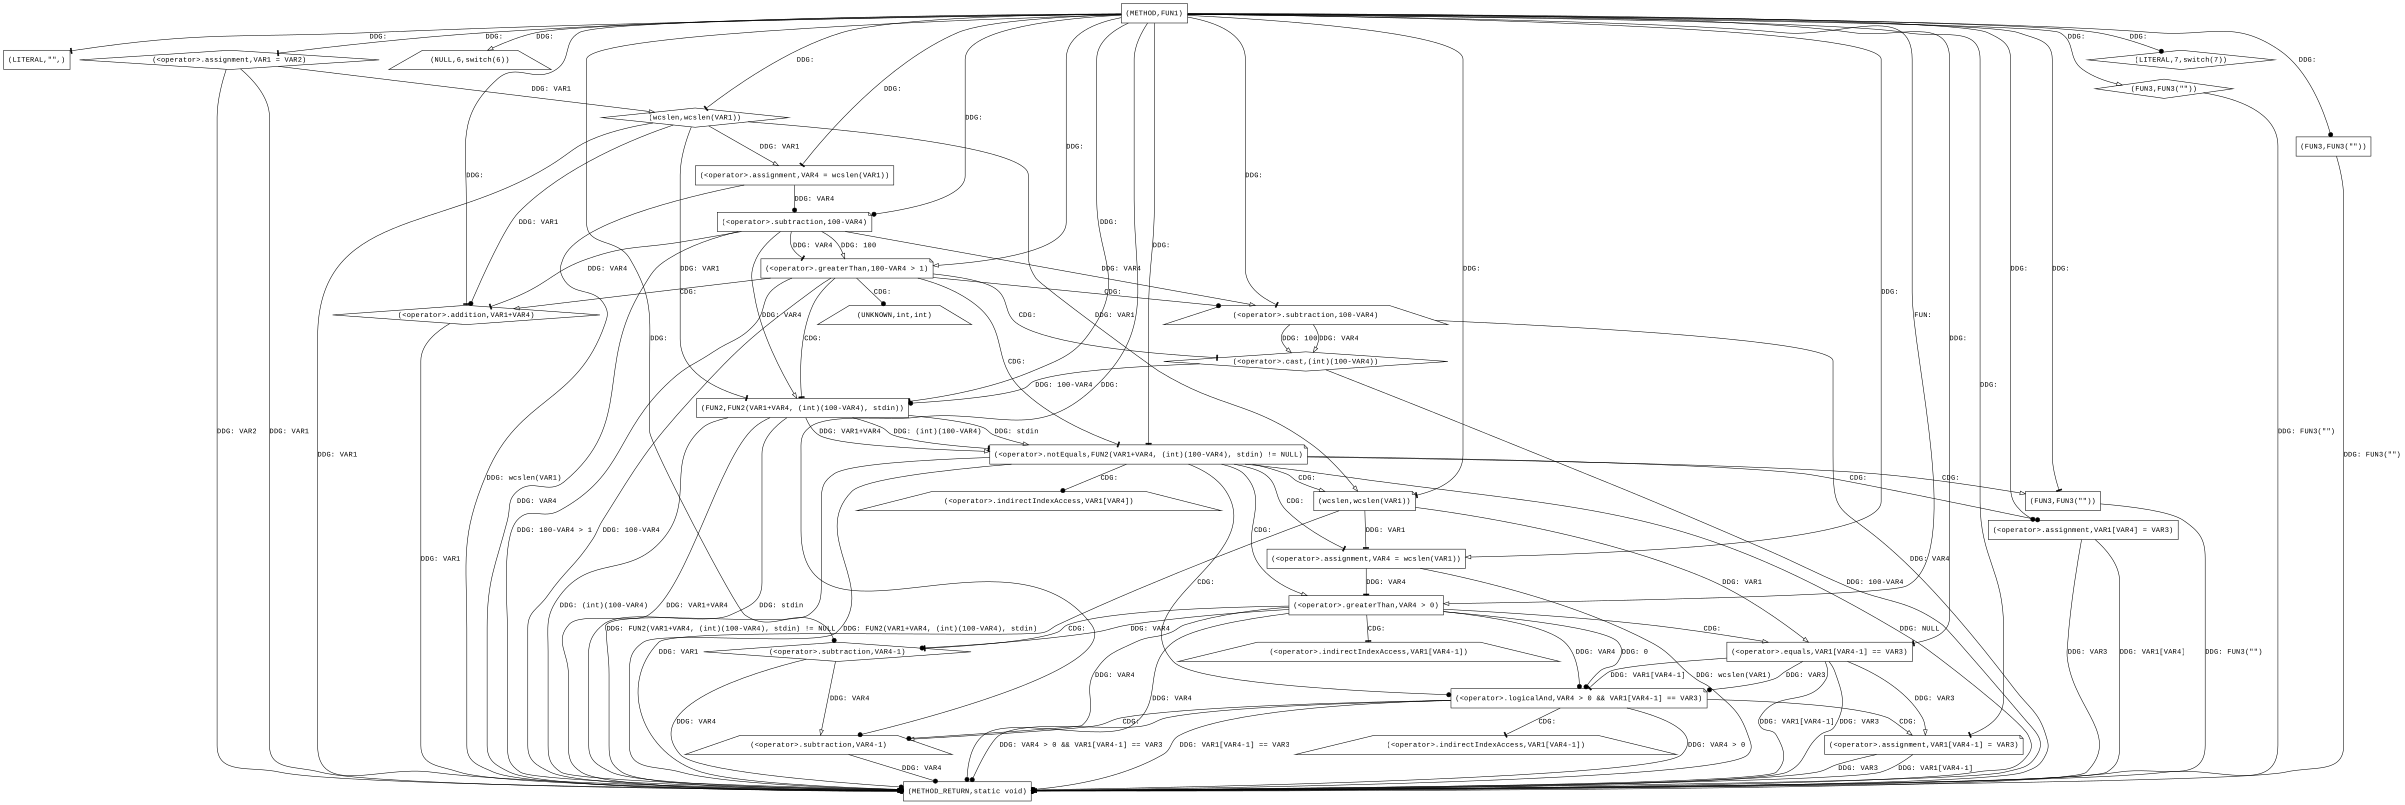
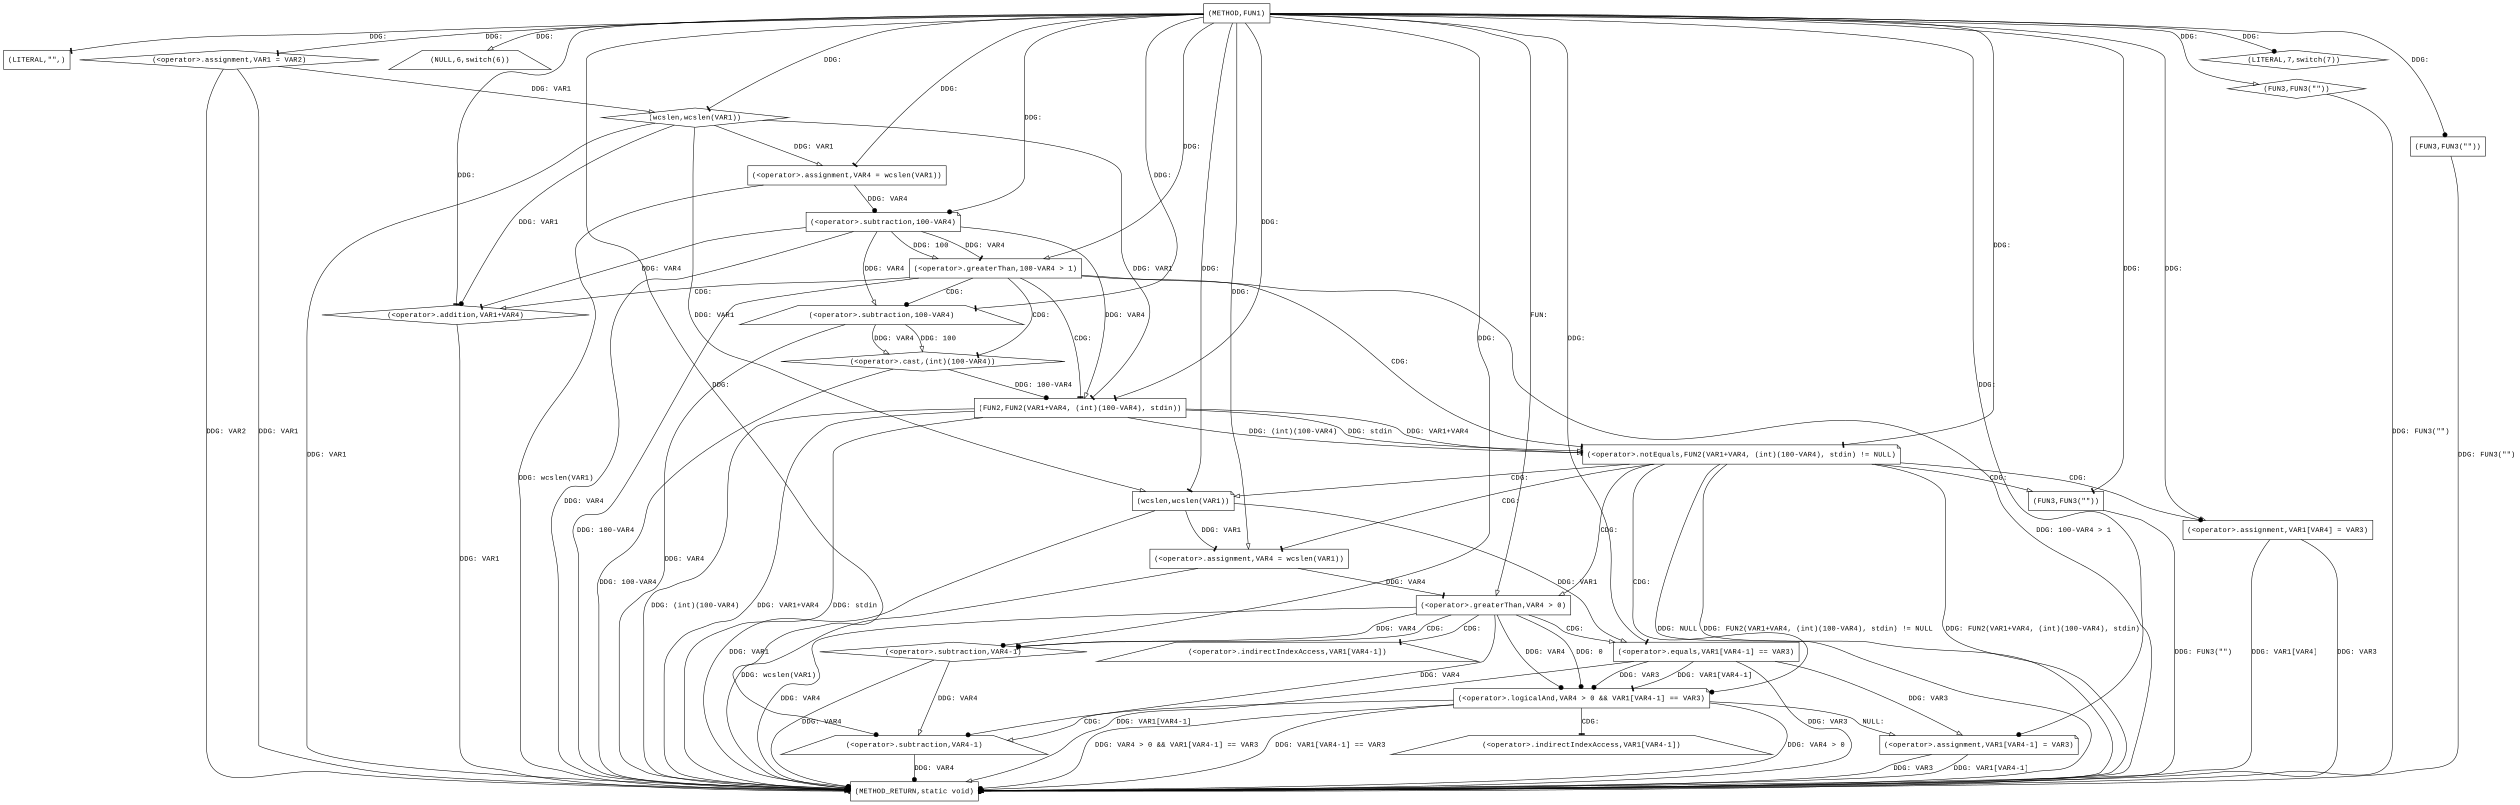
edge "(METHOD,FUN1)" -> "(<operator>.assignment,VAR1[VAR4] = VAR3)": arrowhead dot -> onormal
edge "(METHOD,FUN1)" -> "(<operator>.assignment,VAR1[VAR4-1] = VAR3)": arrowhead tee -> dot
node "(<operator>.greaterThan,100-VAR4 > 1)": shape note -> box
node "(UNKNOWN,int,int)": removed
node "(<operator>.indirectIndexAccess,VAR1[VAR4])": removed
edge "(<operator>.greaterThan,VAR4 > 0)" -> "(METHOD_RETURN,static void)": arrowhead dot -> onormal
edge "(<operator>.logicalAnd,VAR4 > 0 && VAR1[VAR4-1] == VAR3)" -> "(<operator>.assignment,VAR1[VAR4-1] = VAR3)": label "CDG: " -> "NULL: "
